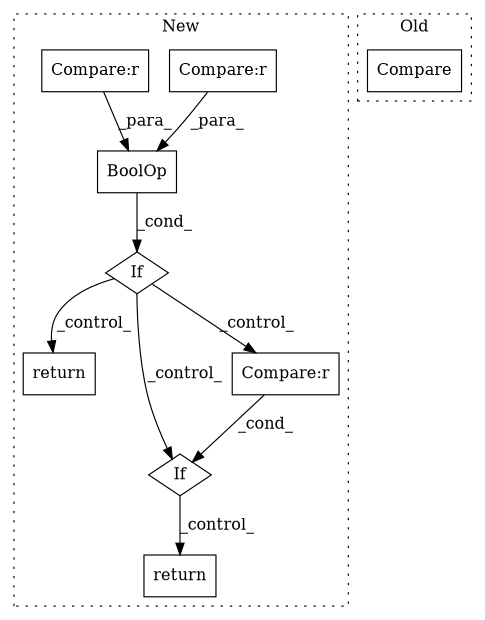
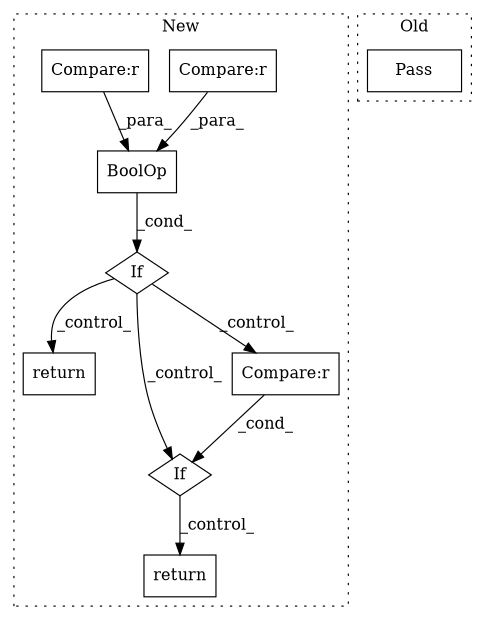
node "Compare": label "Compare" -> "Pass"
